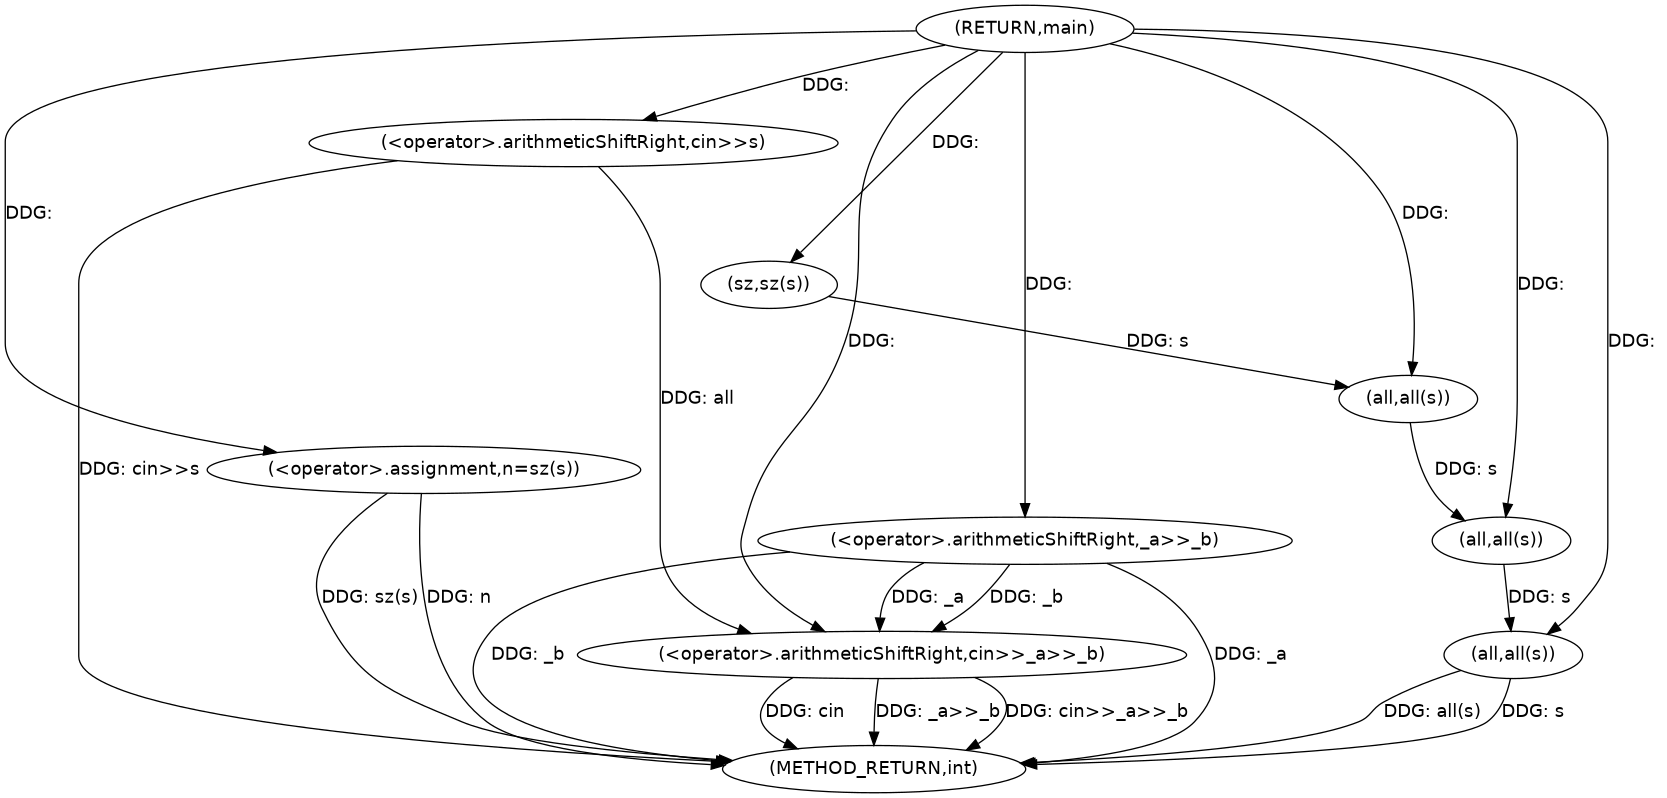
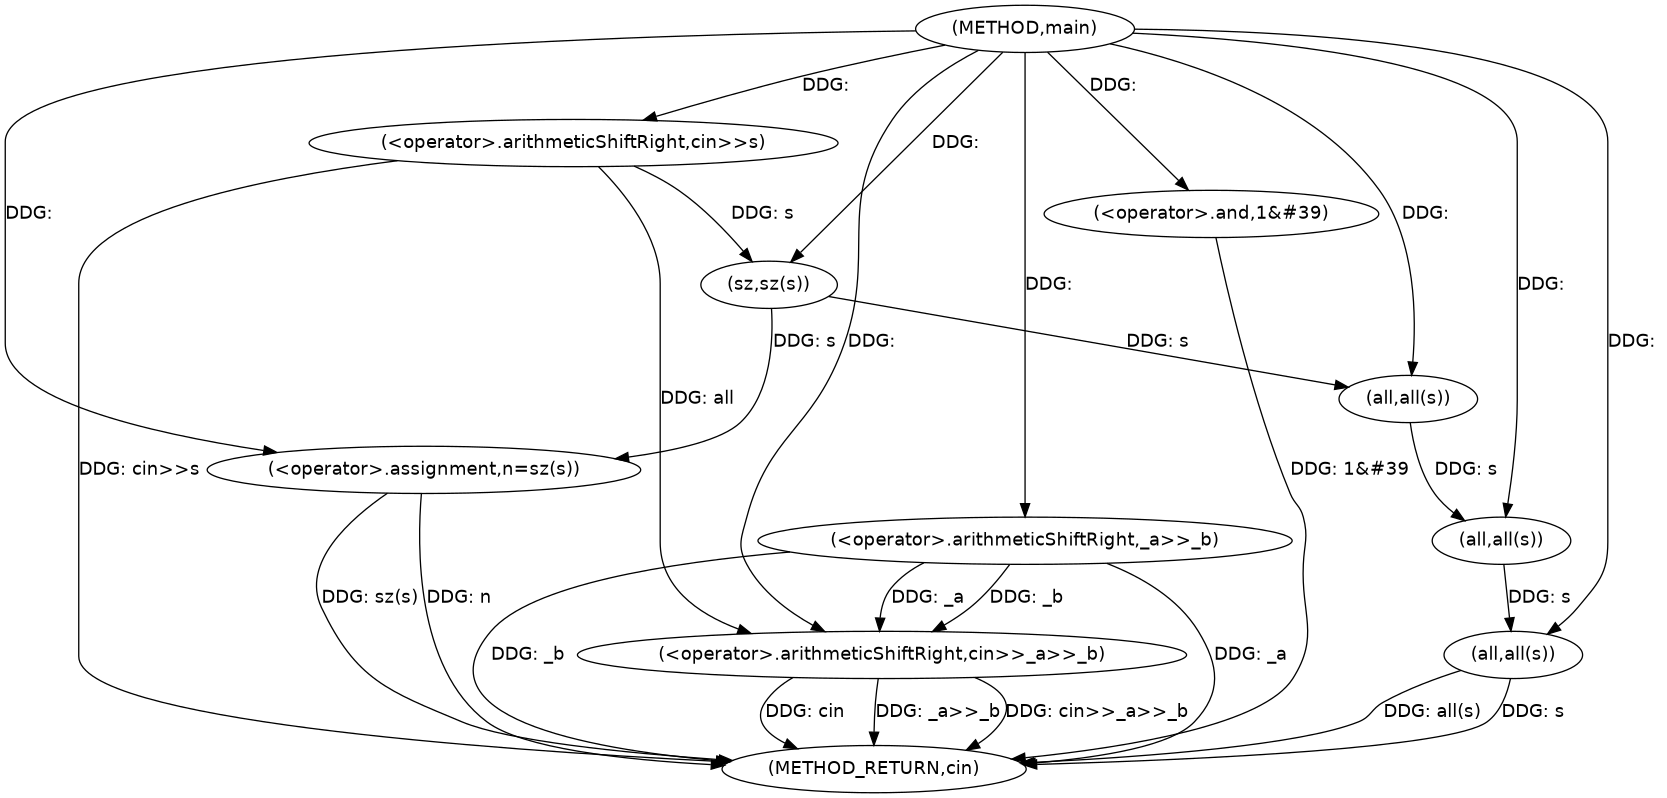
node "(RETURN,main)": label "(RETURN,main)" -> "(METHOD,main)"
edge "(<operator>.arithmeticShiftRight,cin>>s)" -> "(sz,sz(s))": added, label "DDG: s"
node "(<operator>.and,1&#39)": added
edge "(sz,sz(s))" -> "(<operator>.assignment,n=sz(s))": added, label "DDG: s"
node "(METHOD_RETURN,int)": label "(METHOD_RETURN,int)" -> "(METHOD_RETURN,cin)"
